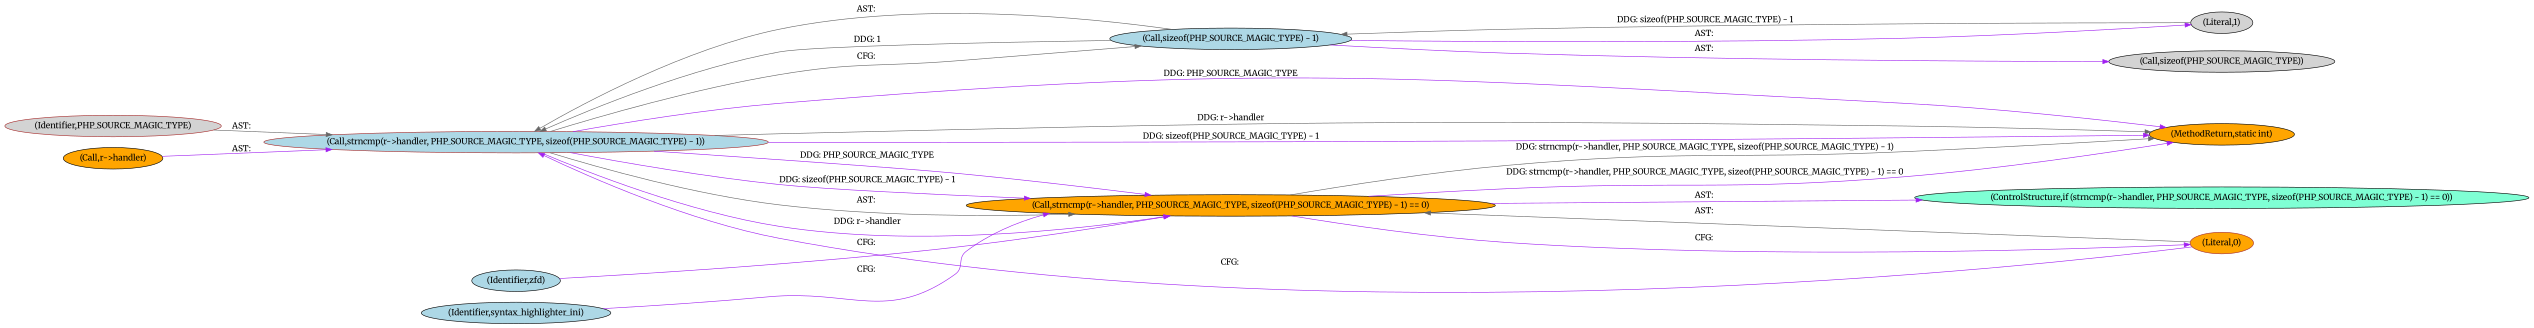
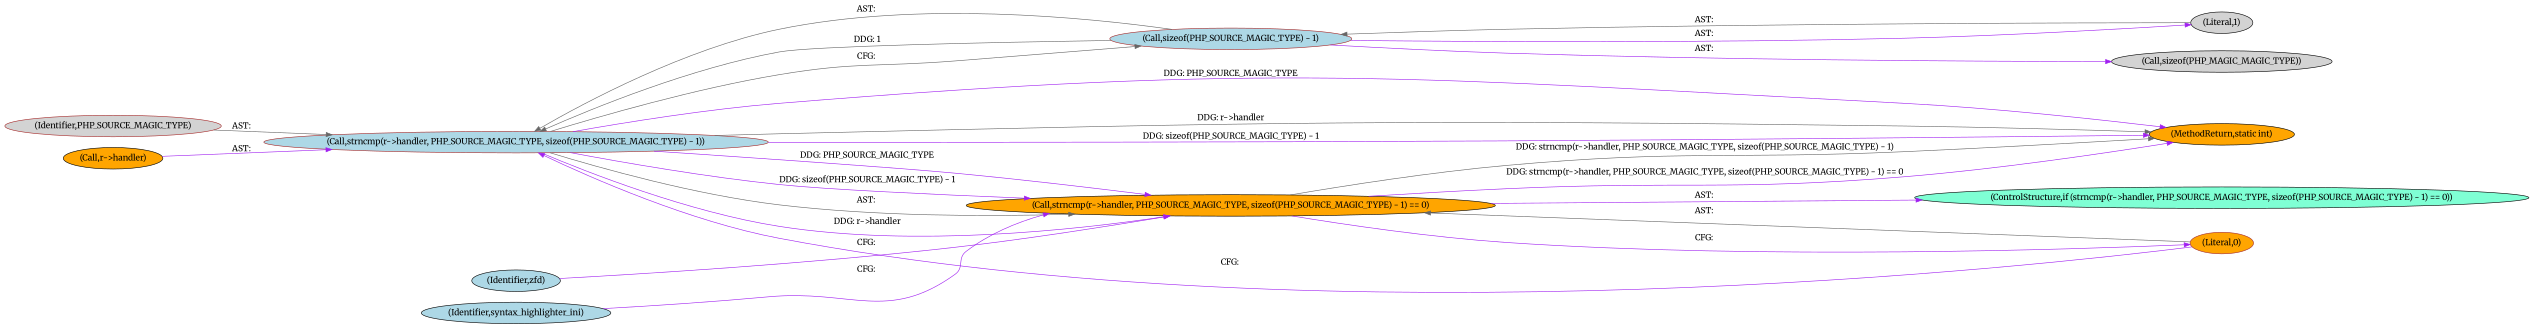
edge "(Literal,1)" -> "(Call,sizeof(PHP_SOURCE_MAGIC_TYPE) - 1)": label "DDG: sizeof(PHP_SOURCE_MAGIC_TYPE) - 1" -> "AST: "
node "(Call,sizeof(PHP_SOURCE_MAGIC_TYPE) - 1)": color black -> brown
node "(Call,sizeof(PHP_SOURCE_MAGIC_TYPE))": label "(Call,sizeof(PHP_SOURCE_MAGIC_TYPE))" -> "(Call,sizeof(PHP_MAGIC_MAGIC_TYPE))"
